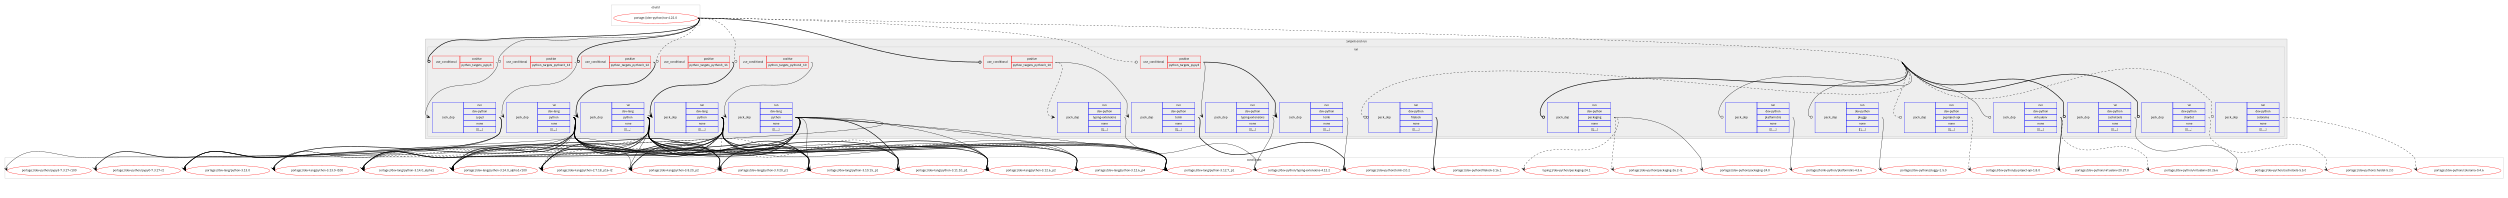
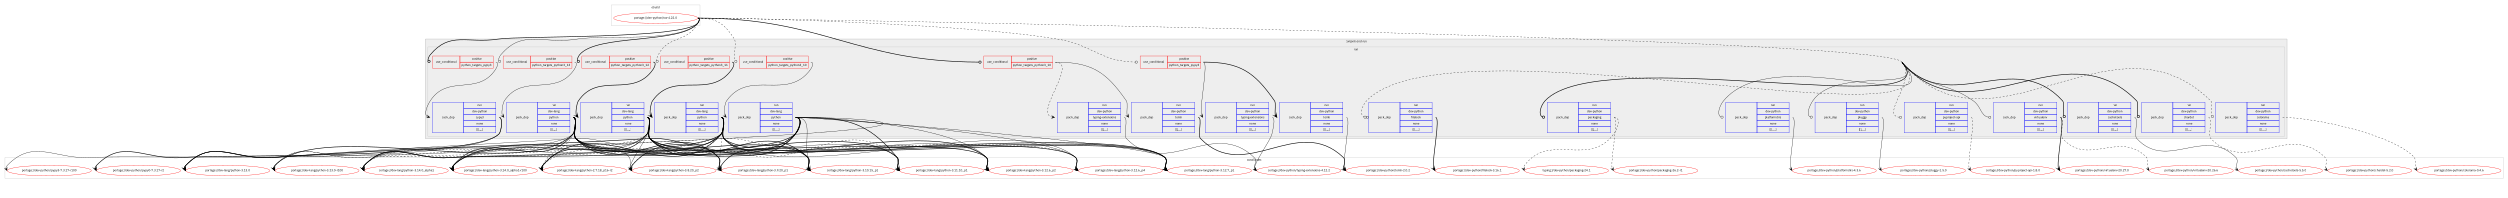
node "portage://dev-python/packaging-24.0": removed
node "portage://tomli-python/platformdirs-4.3.6": label "portage://tomli-python/platformdirs-4.3.6" -> "portage://dev-python/platformdirs-4.3.6"
